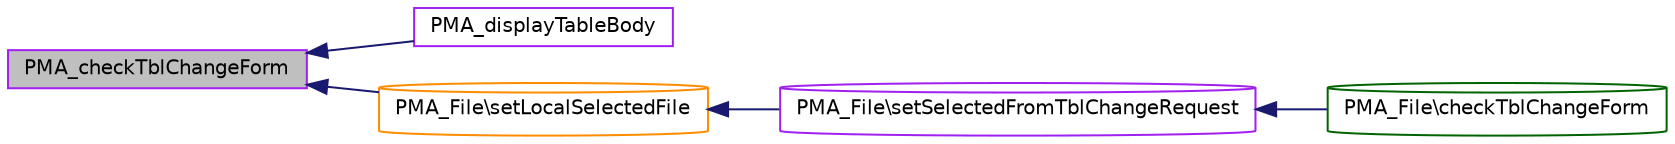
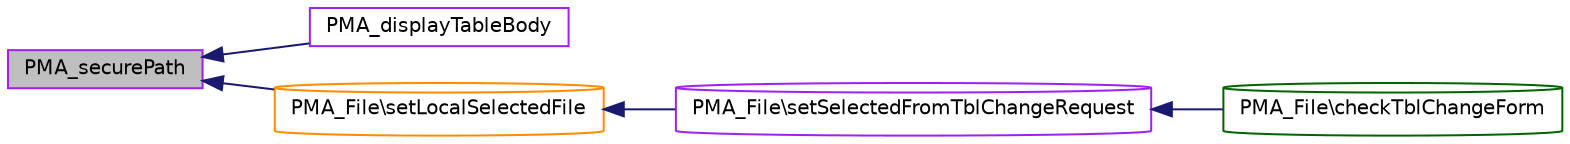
node "PMA_checkTblChangeForm": label "PMA_checkTblChangeForm" -> "PMA_securePath"
